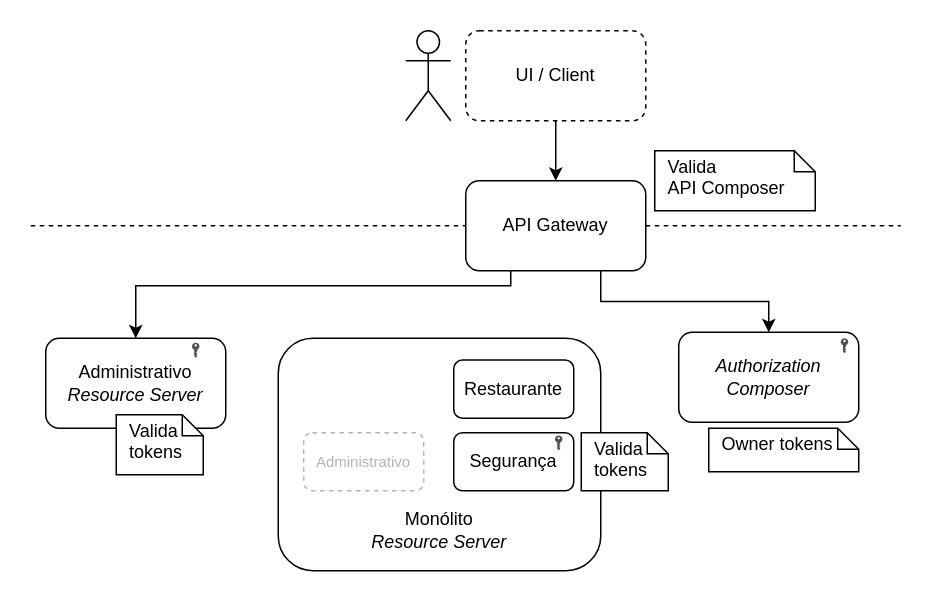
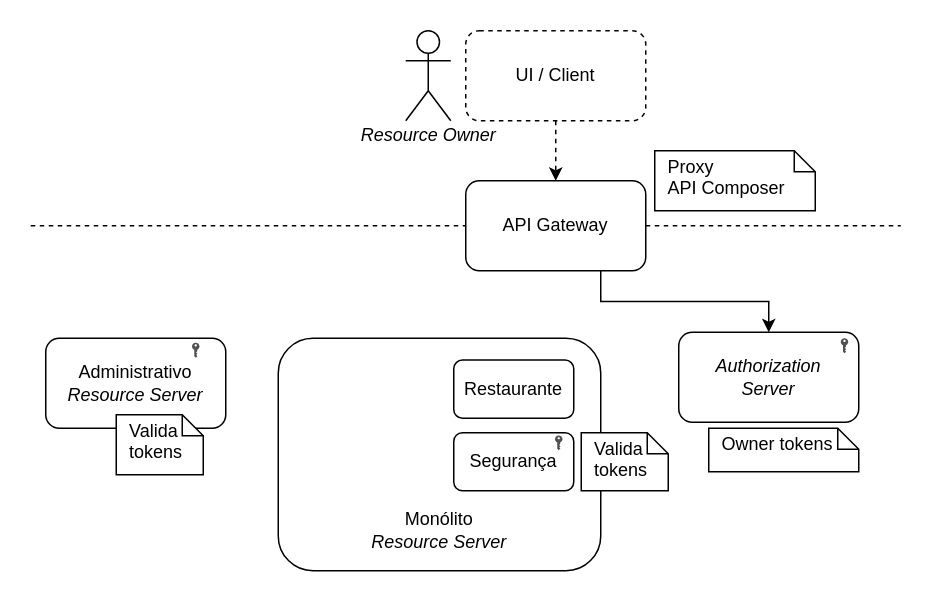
node "Resource Owner": added
edge "UI / Client" -> "API Gateway": style solid -> dashed
node "Valida API Composer": label "Valida API Composer" -> "Proxy API Composer"
edge "API Gateway" -> "Administrativo Resource Server": removed
node "Authorization Composer": label "Authorization Composer" -> "Authorization Server"
node "Administrativo": removed
